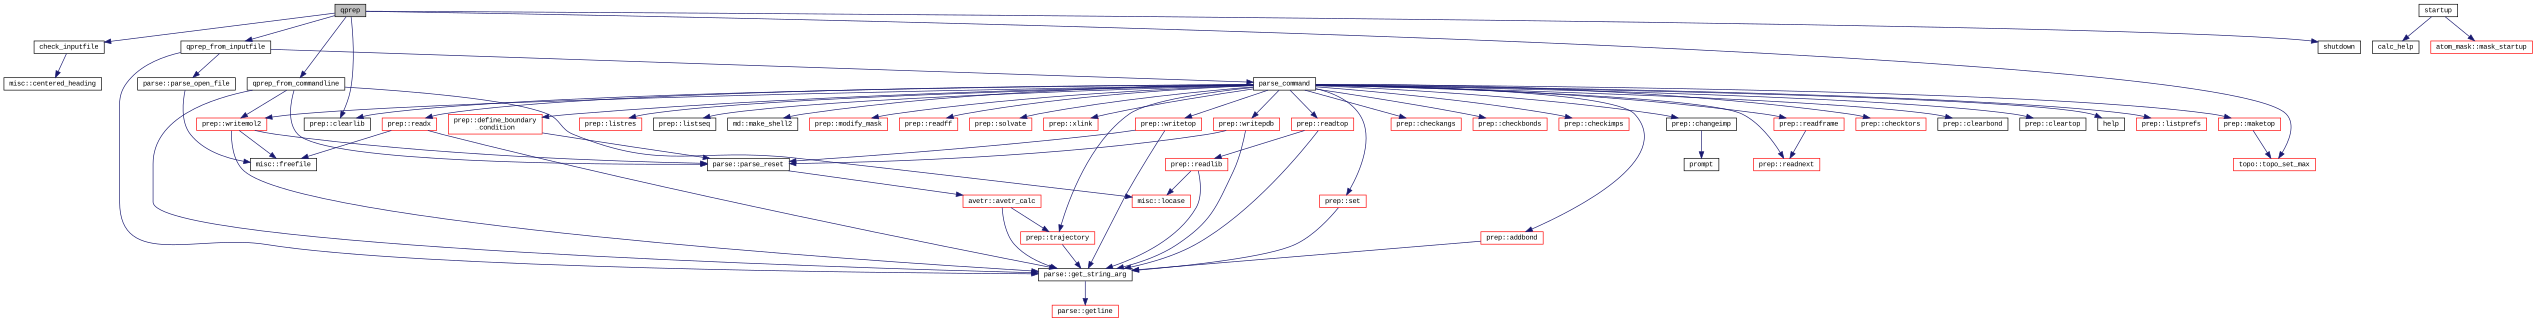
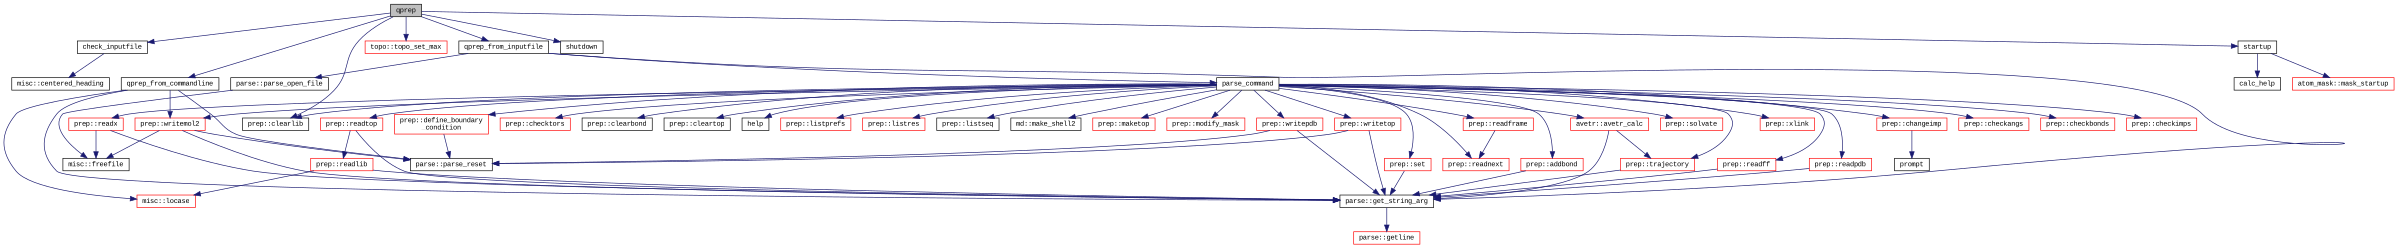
edge "qprep" -> "startup": added
node "prep::changeimp": color black -> red
edge "prep::maketop" -> "topo::topo_set_max": removed
node "prep::readpdb": added
edge "prep::readff" -> "parse::get_string_arg": added
edge "parse::parse_reset" -> "avetr::avetr_calc": now "parse_command" -> "avetr::avetr_calc"
